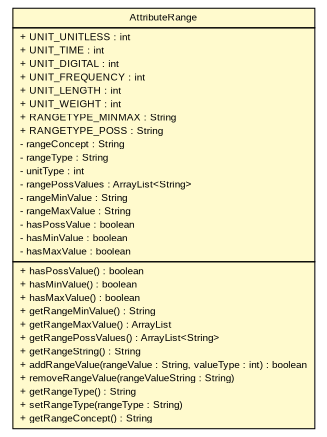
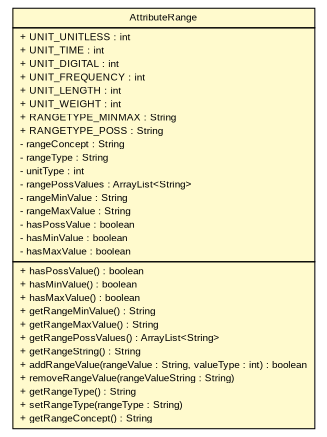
node "AttributeRange": text "+ getRangeMaxValue() : ArrayList" -> "+ getRangeMaxValue() : String"
